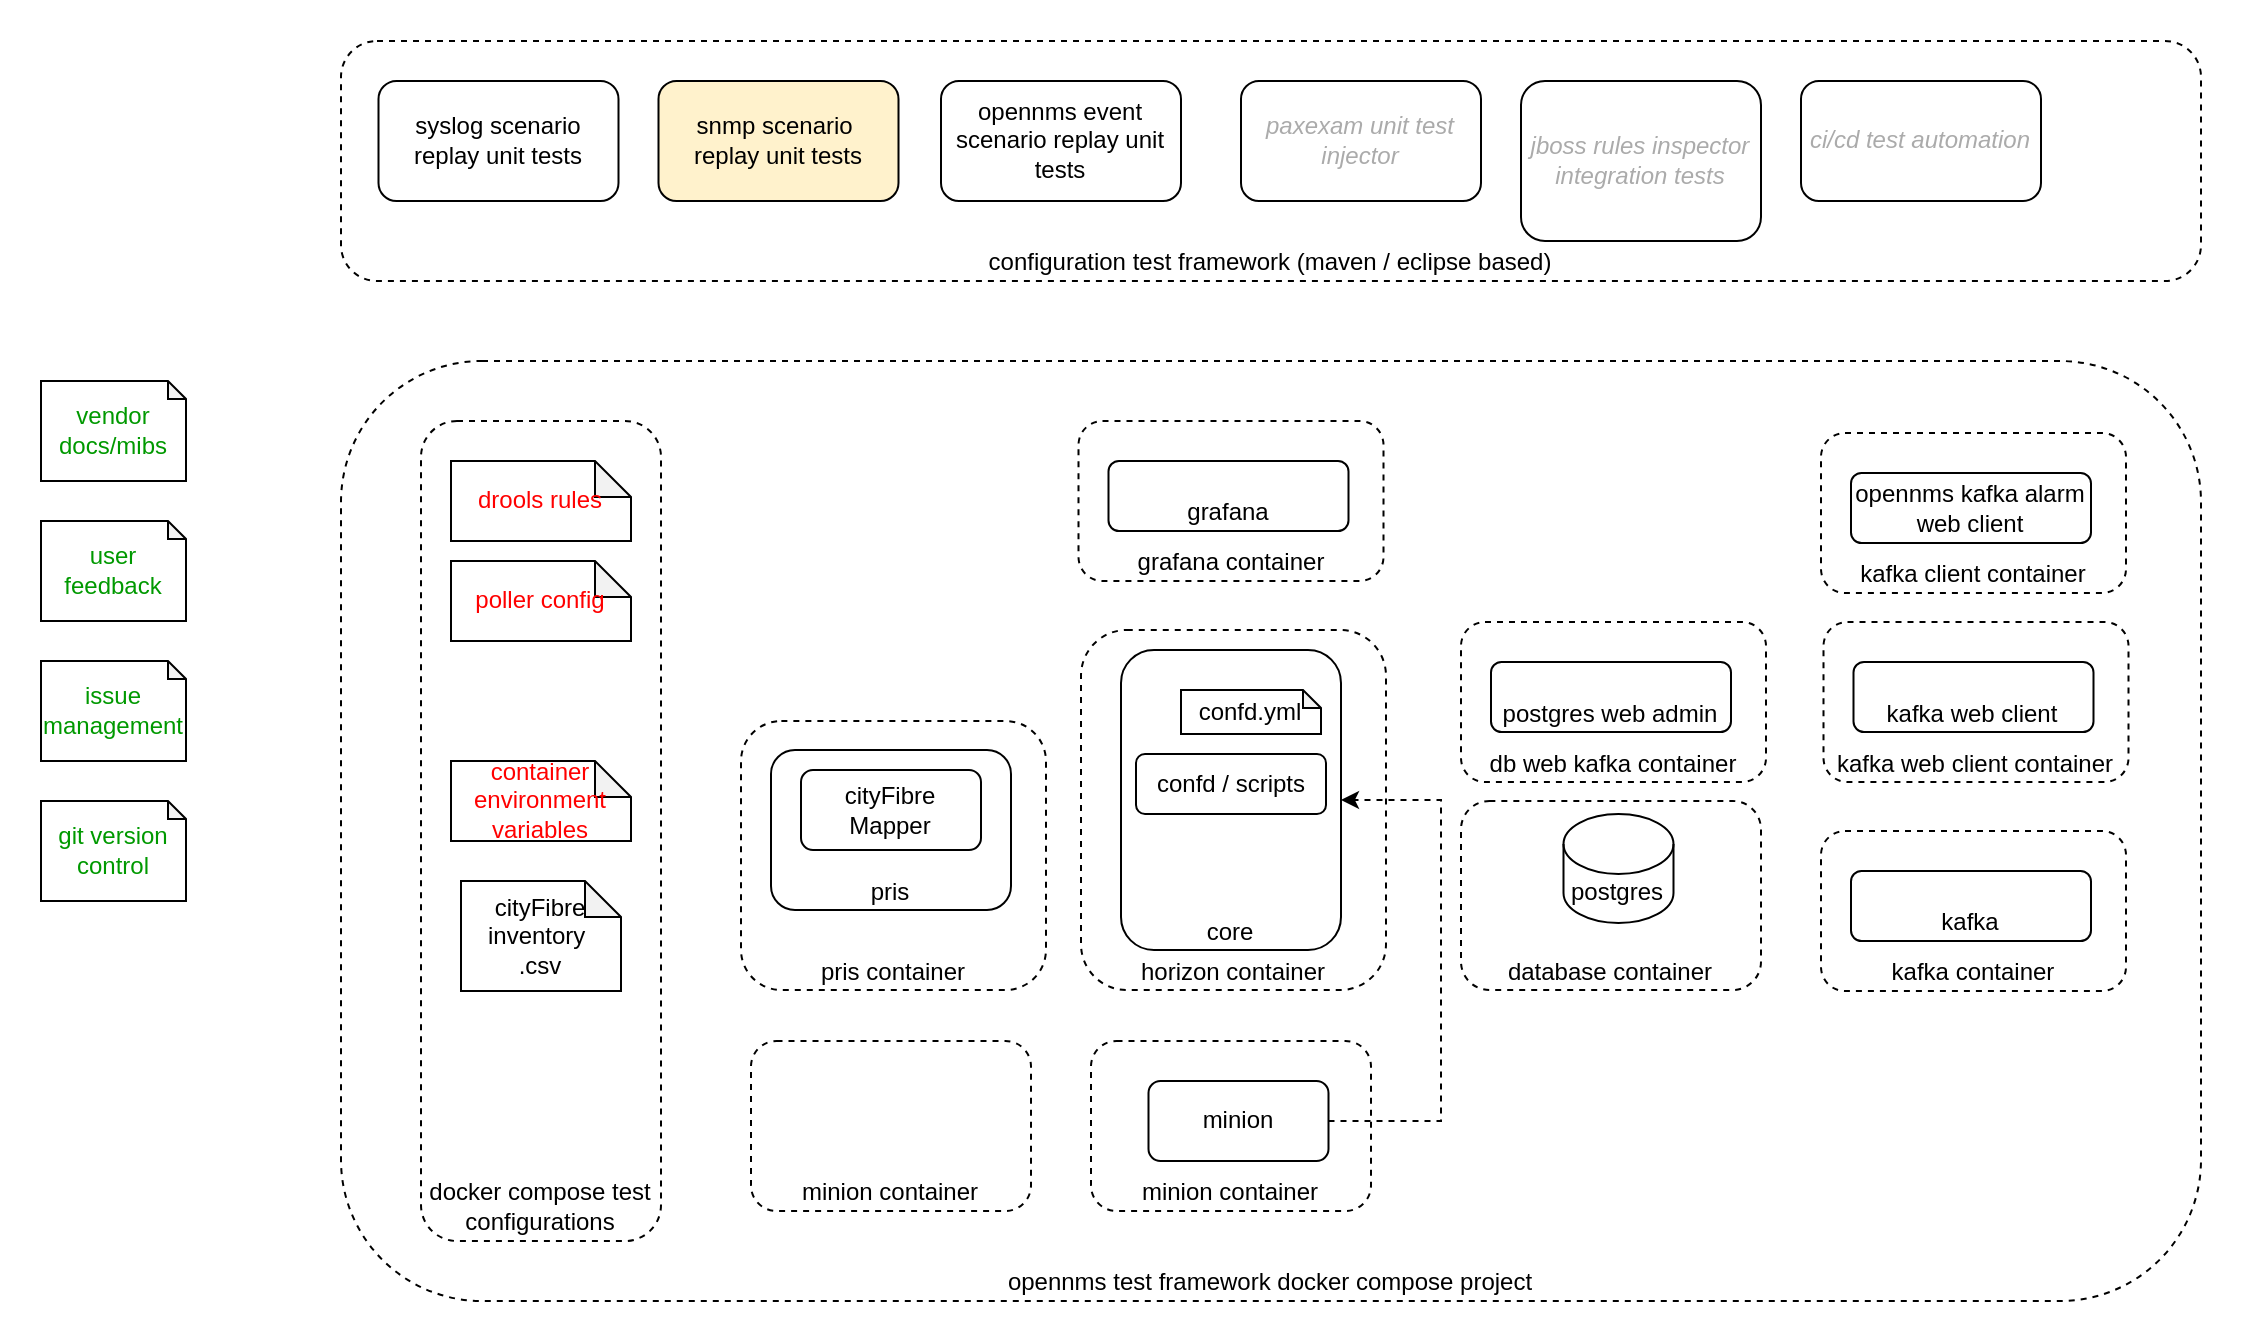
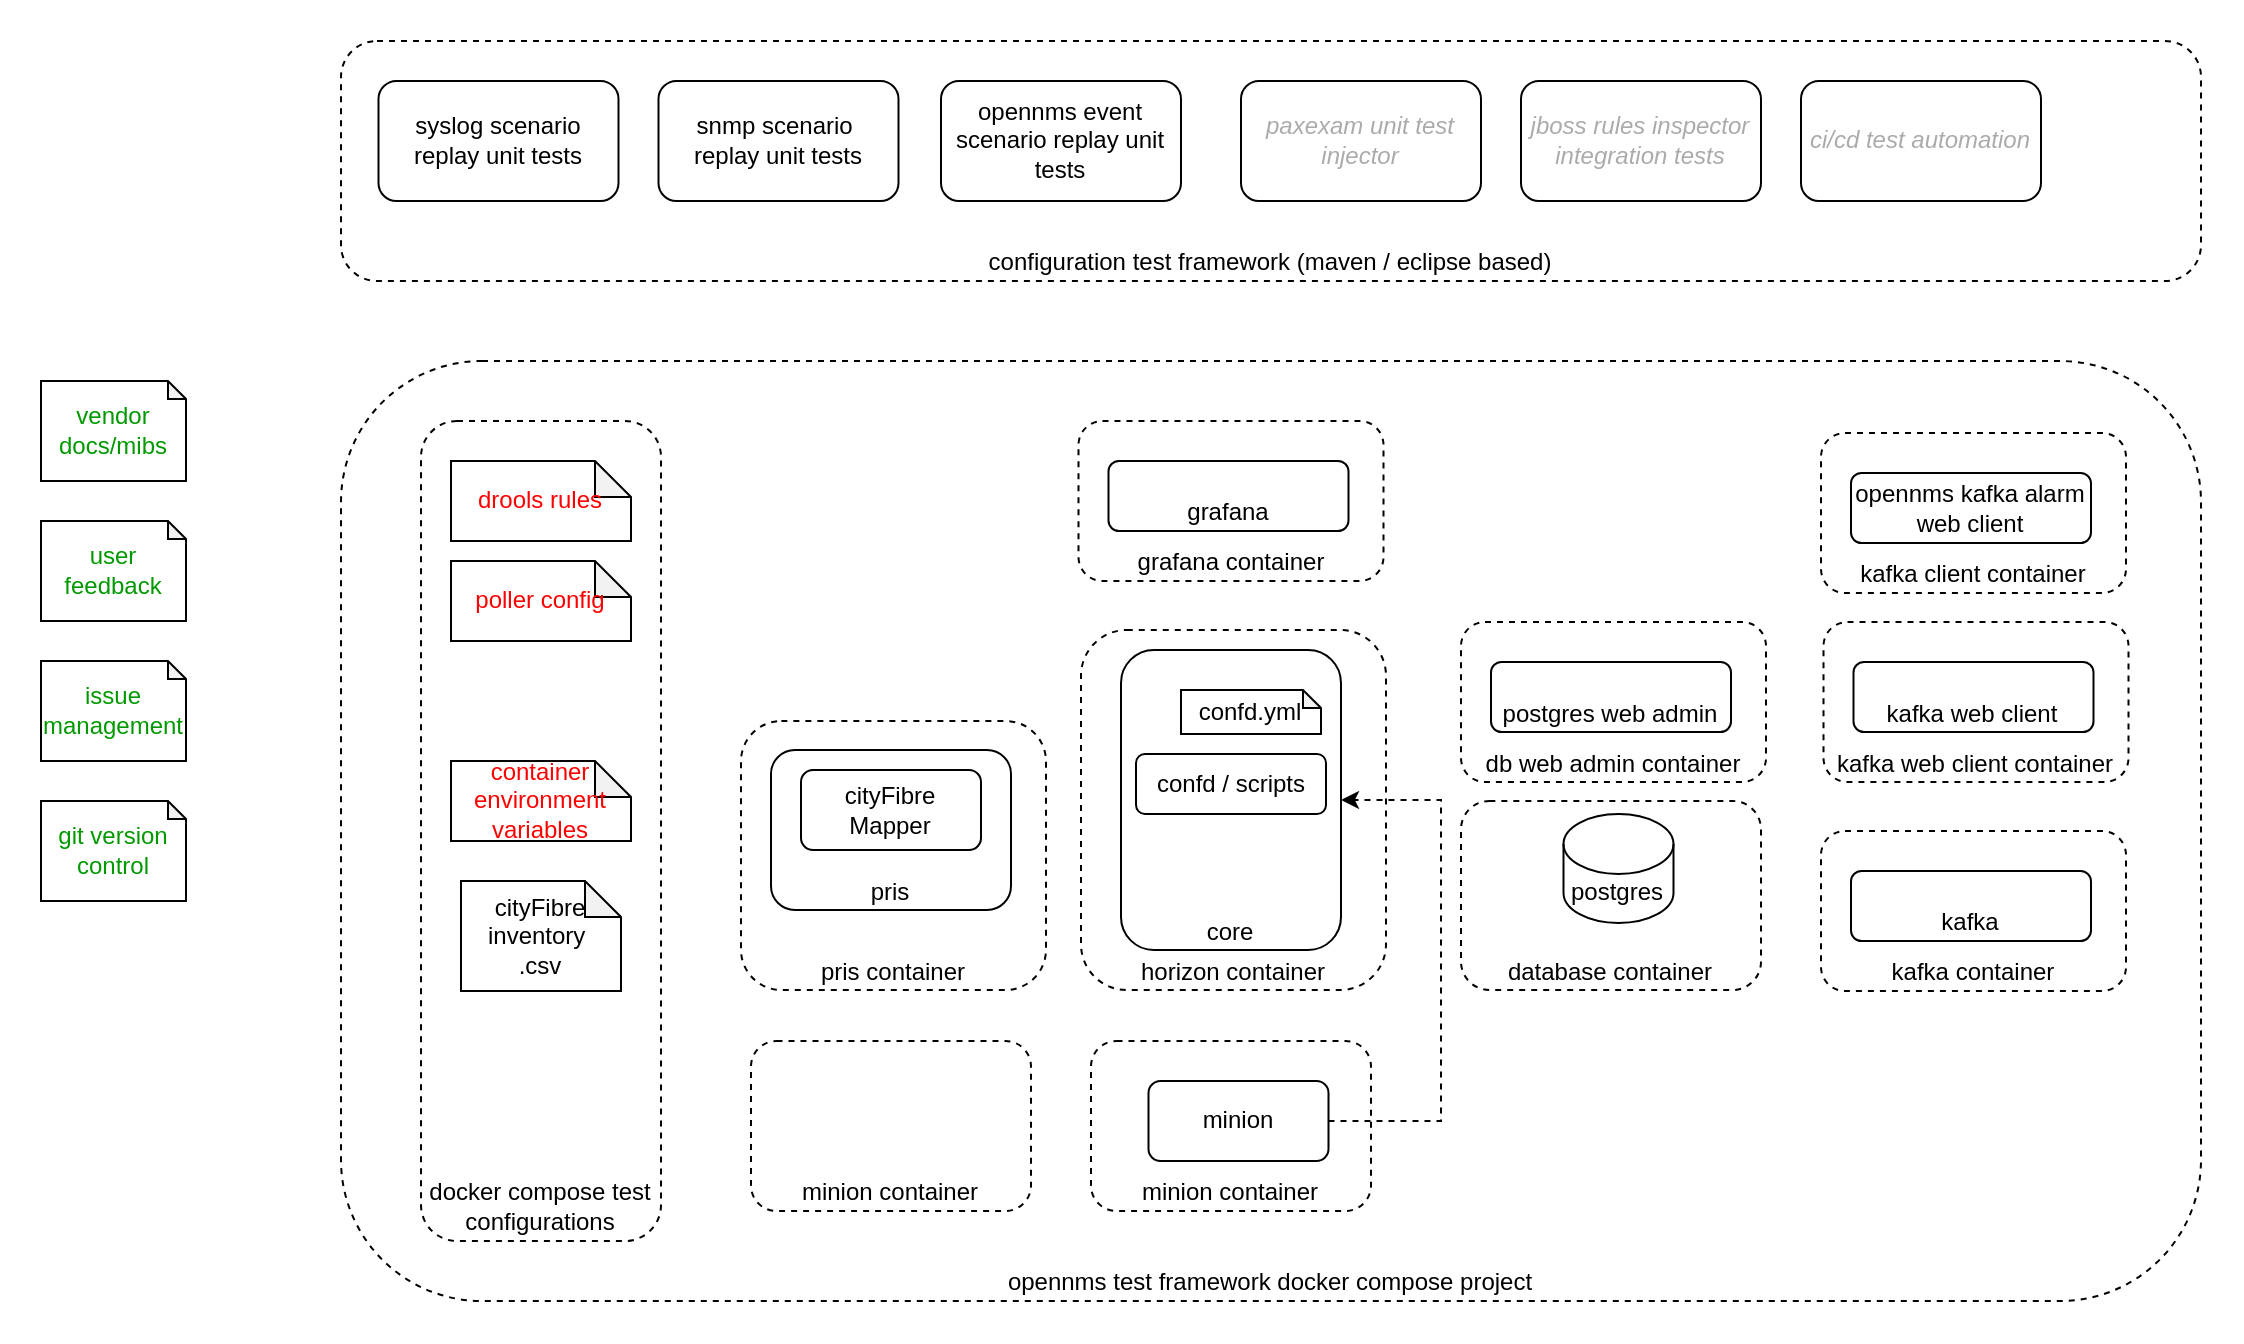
node "snmp scenario replay unit tests": fillcolor #fff2cc -> #ffffff
node "jboss rules inspector integration tests": size 240x160 -> 240x120
node "db web kafka container": label "db web kafka container" -> "db web admin container"
